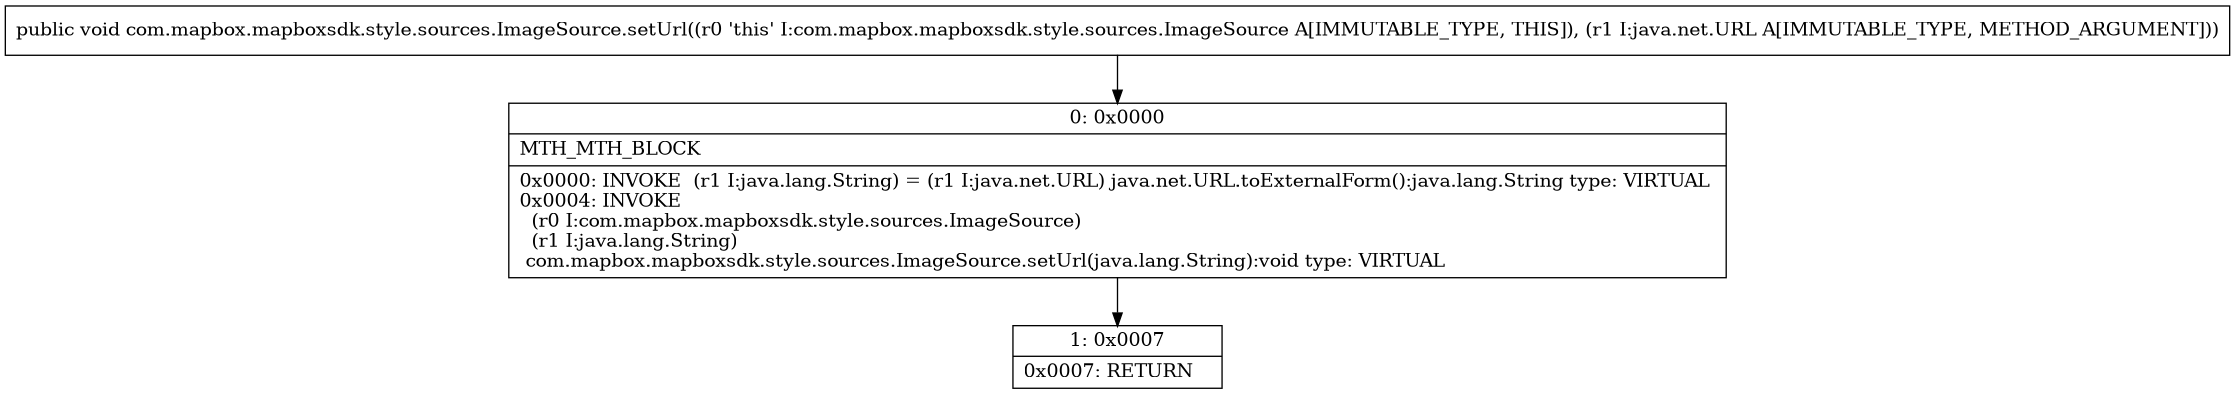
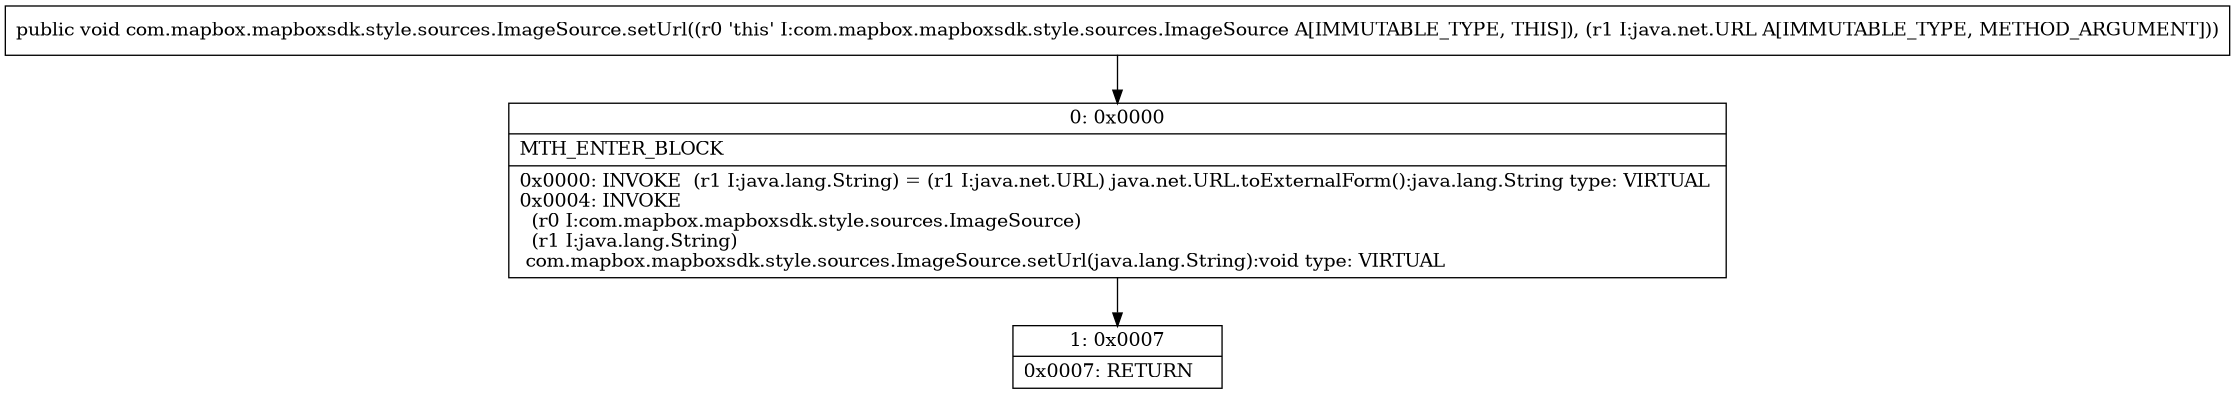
node "0: 0x0000": text "MTH_MTH_BLOCK" -> "MTH_ENTER_BLOCK"
